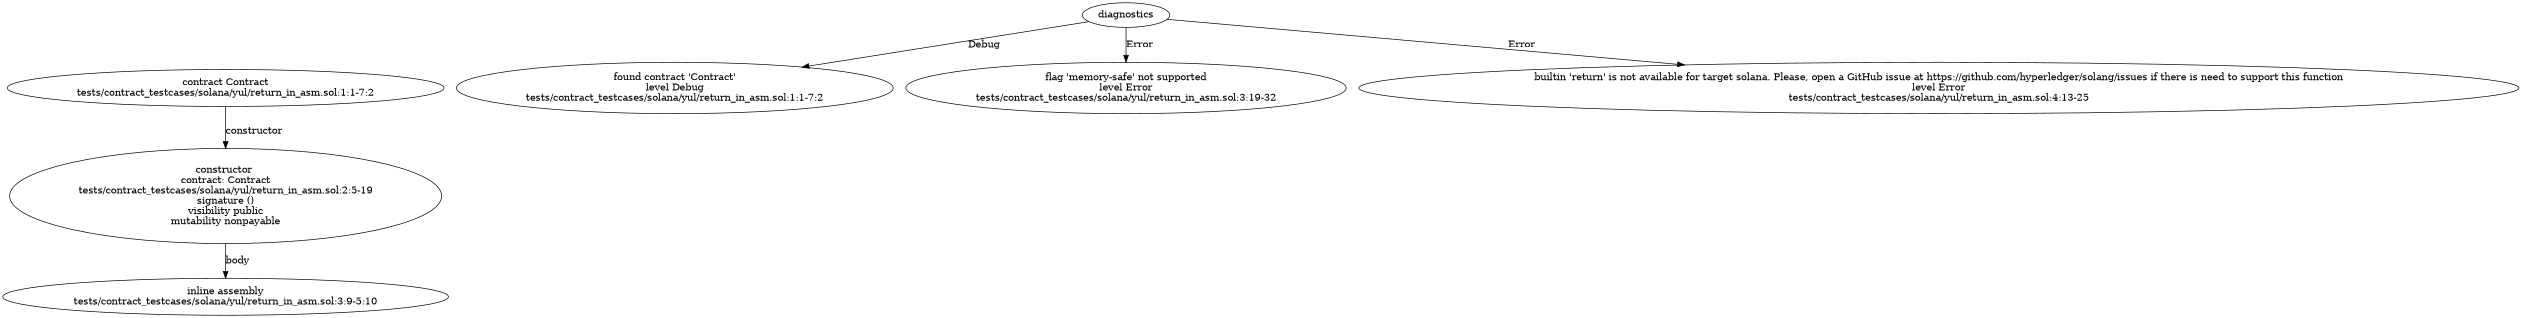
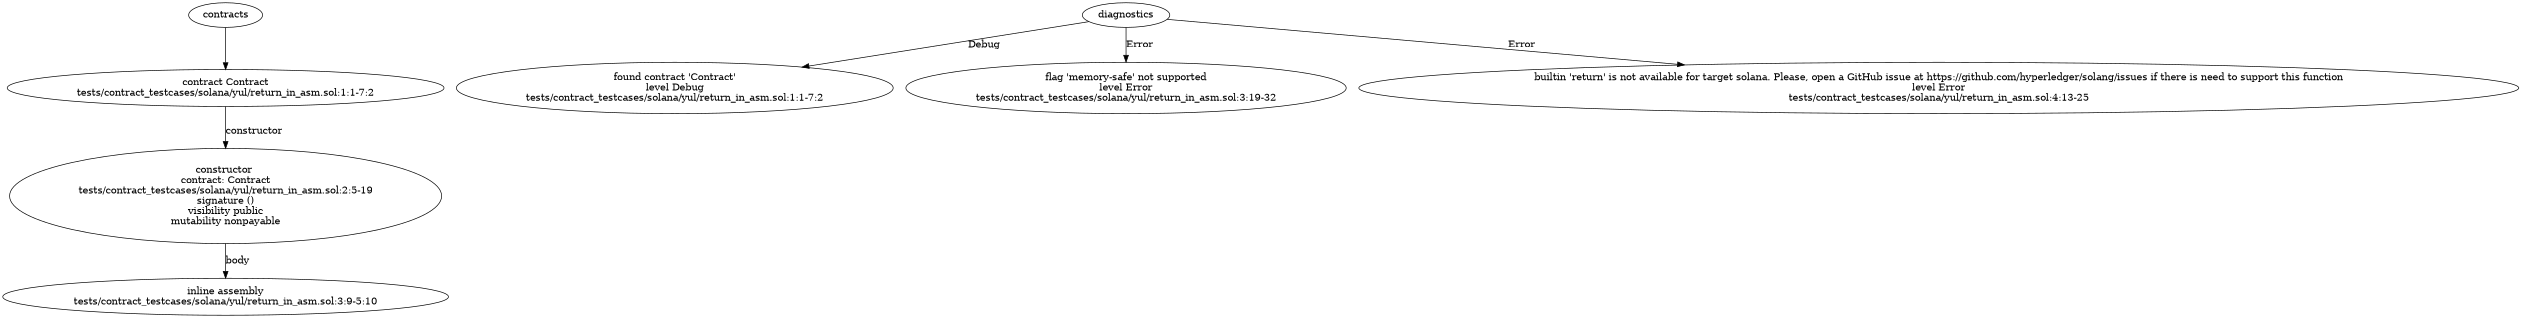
node "contracts": added
